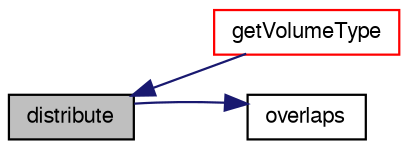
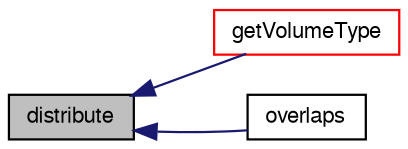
edge "distribute" -> "overlaps": reversed
